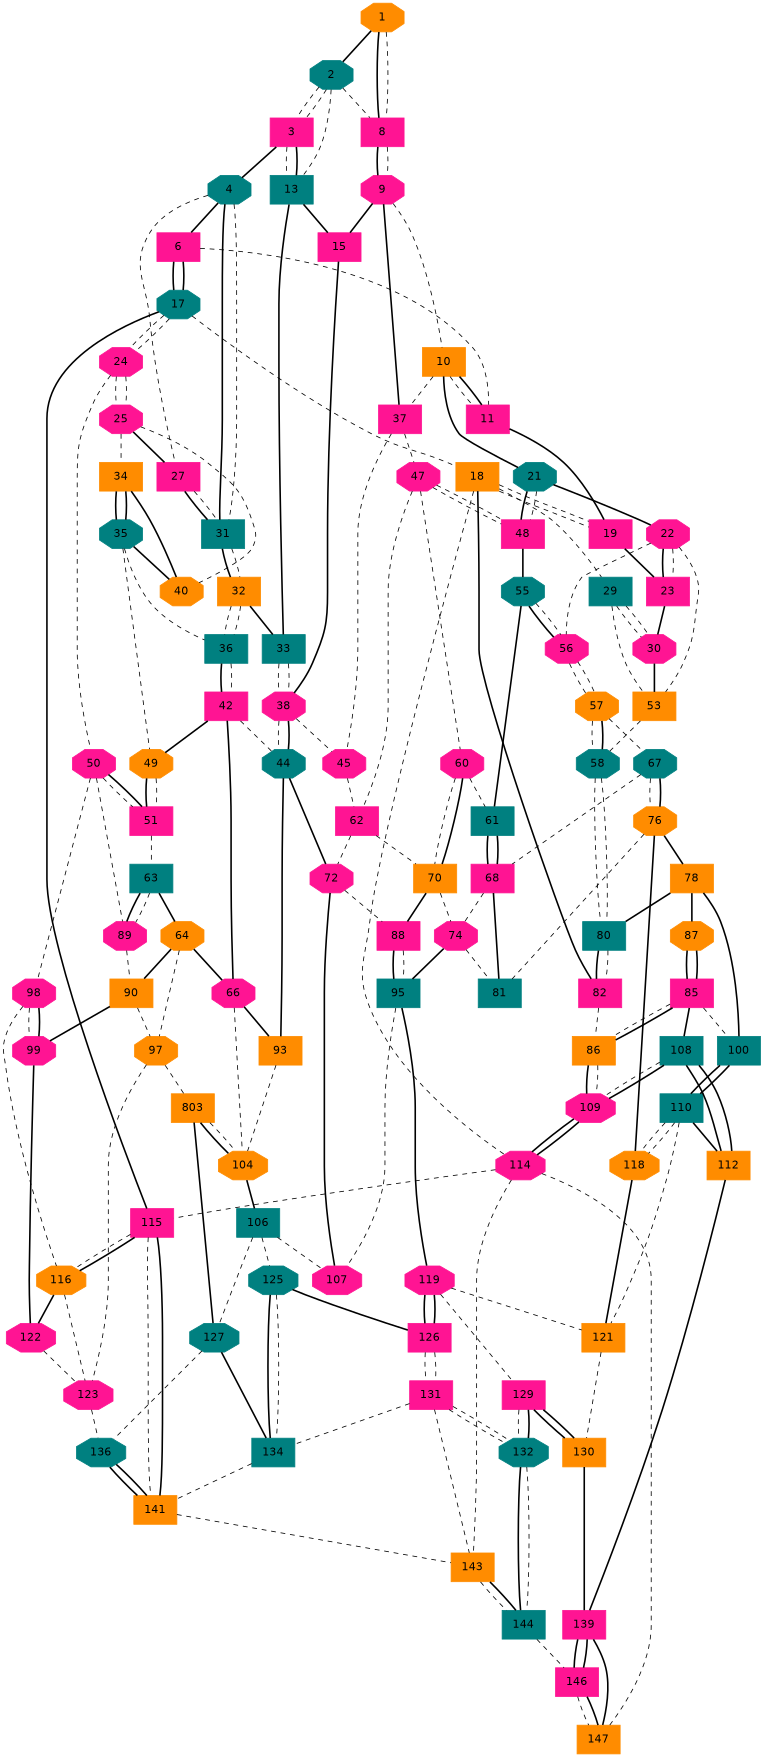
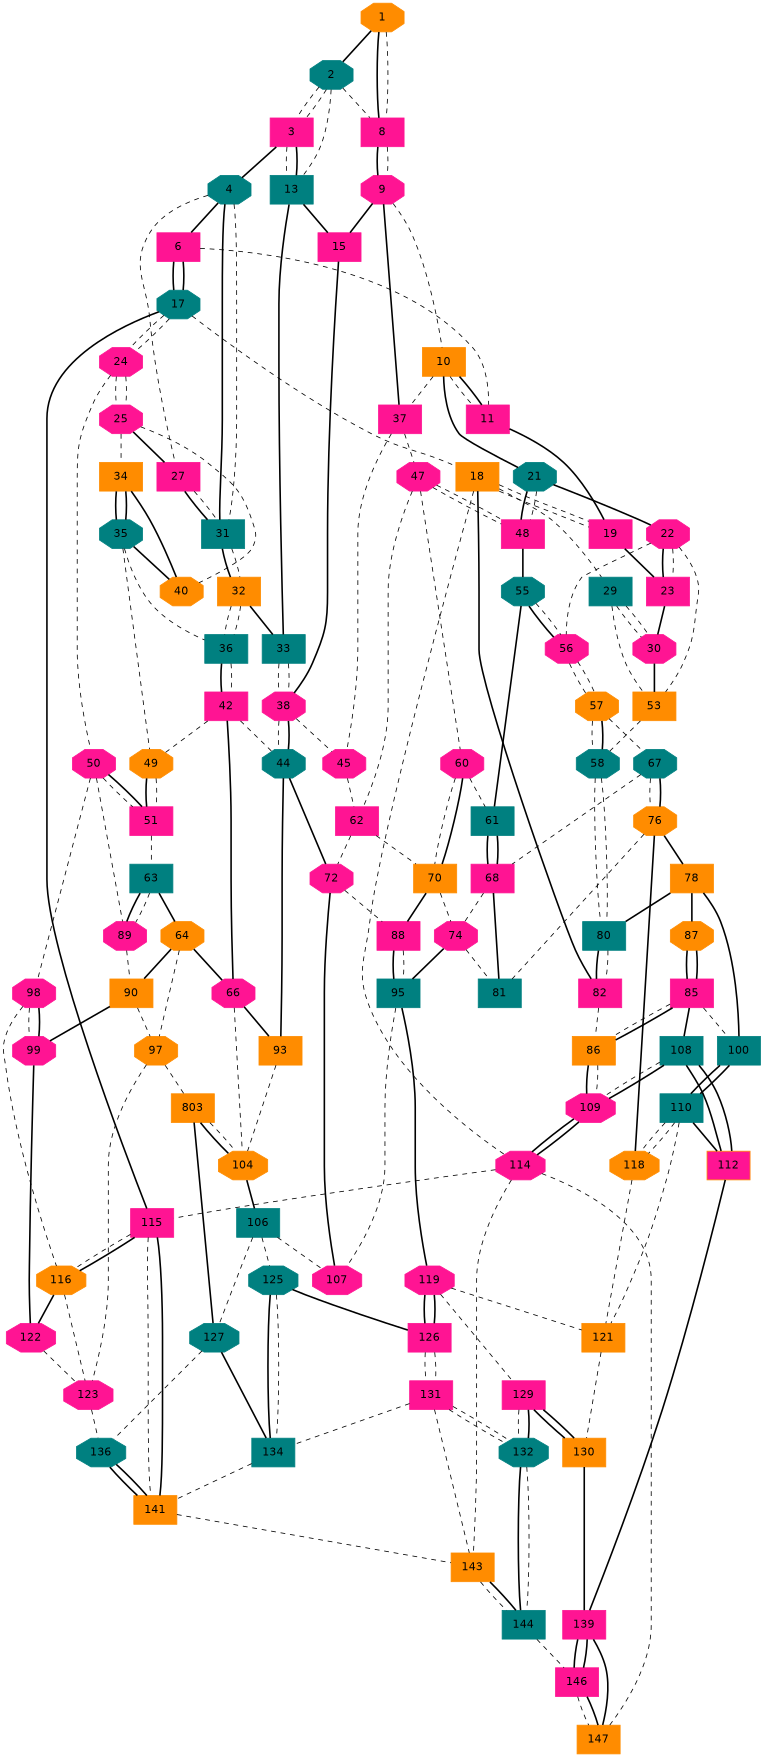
edge "42" -- "49": style bold -> dashed
node "112": fillcolor darkorange -> deeppink
edge "118" -- "121": style bold -> dashed
